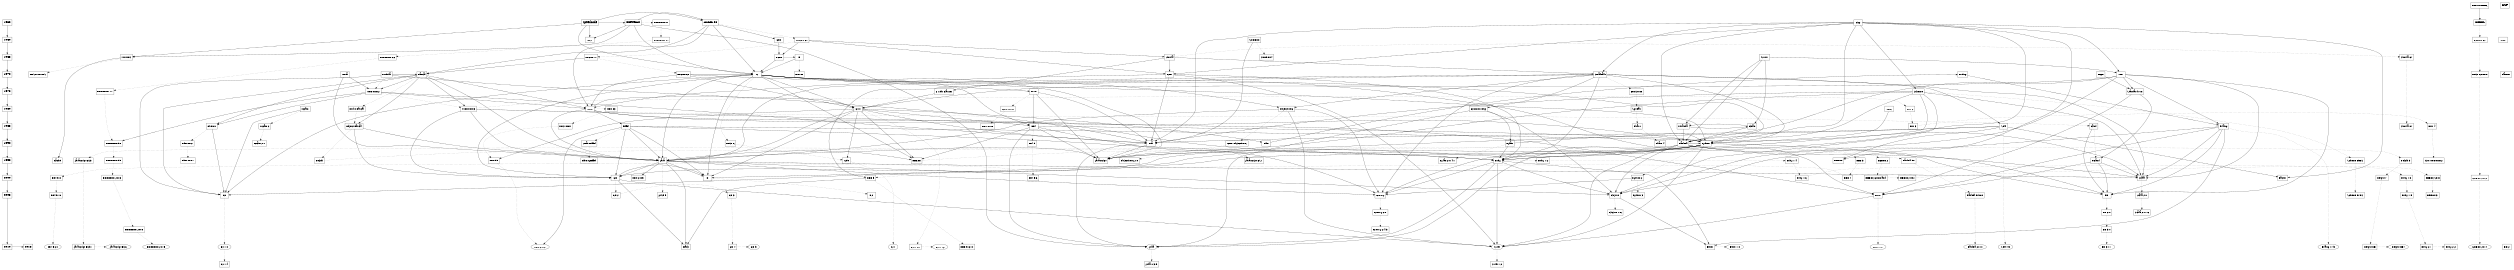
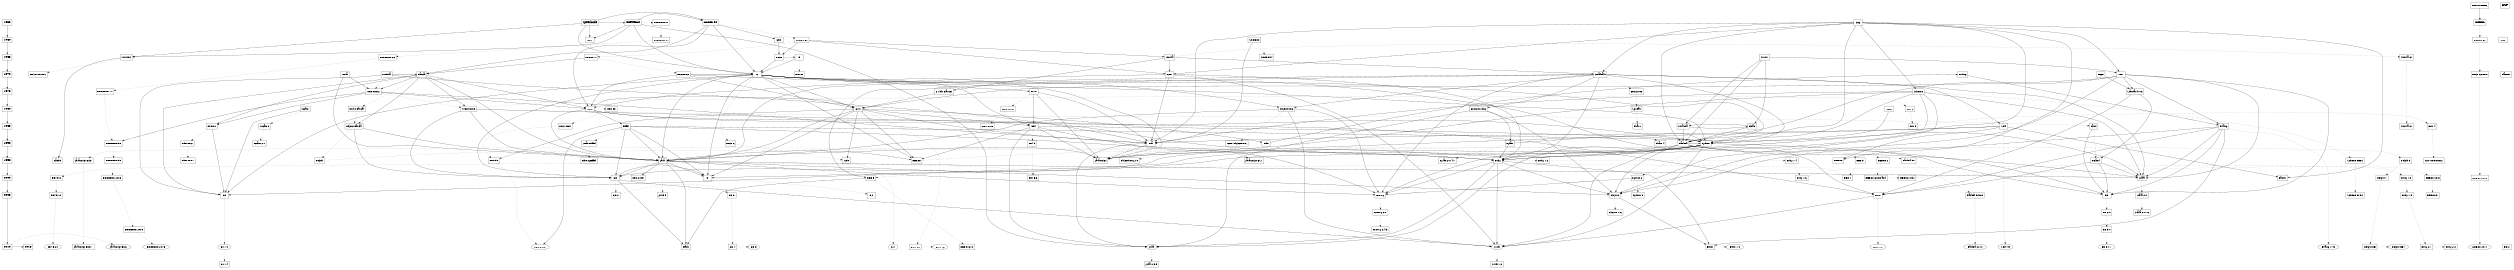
edge "Javascript ES5.1" -> "Javascript ES6": now "2010" -> "Javascript ES6"
